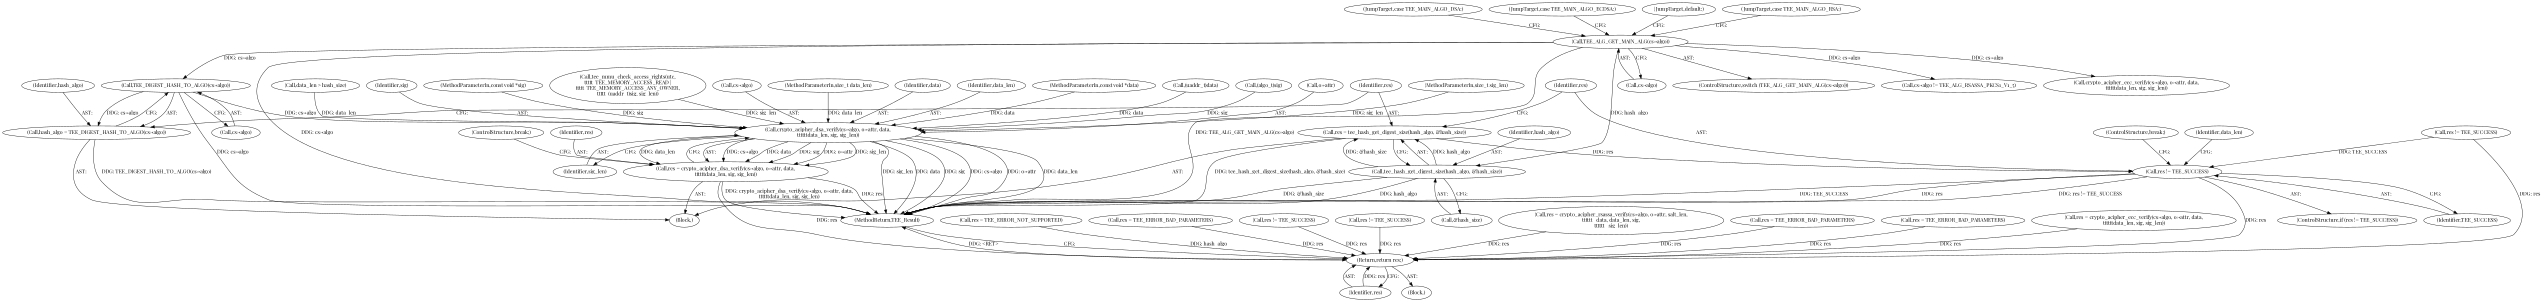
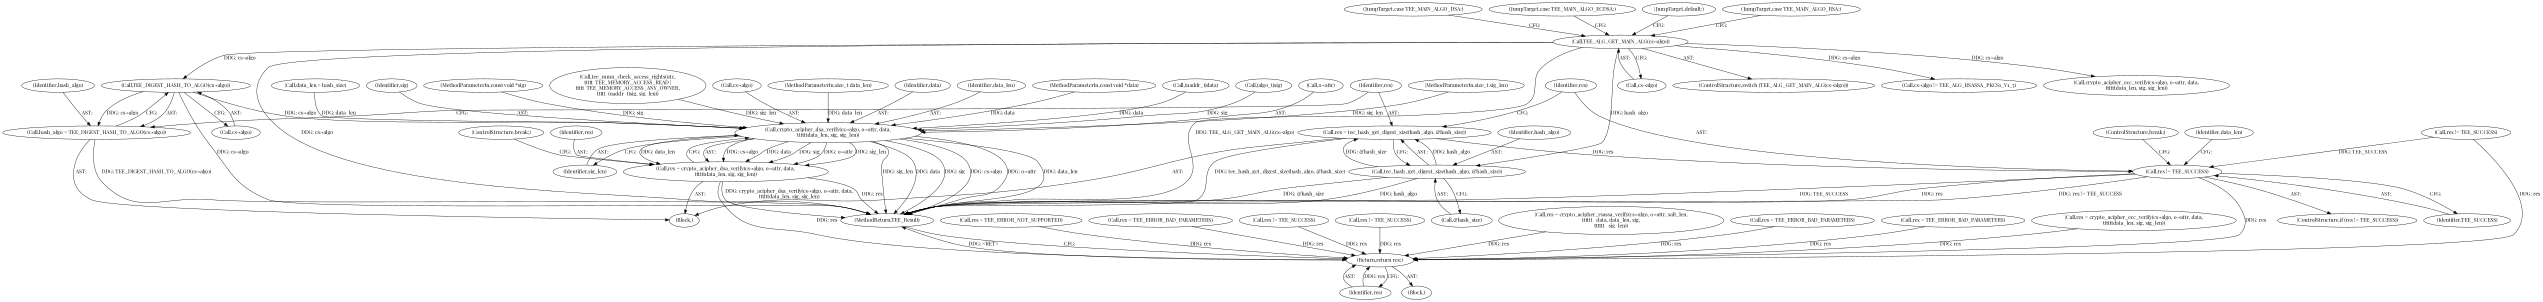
edge "(Call,res = TEE_ERROR_NOT_SUPPORTED)" -> "(Return,return res;)": label "DDG: hash_algo" -> "DDG: res"
